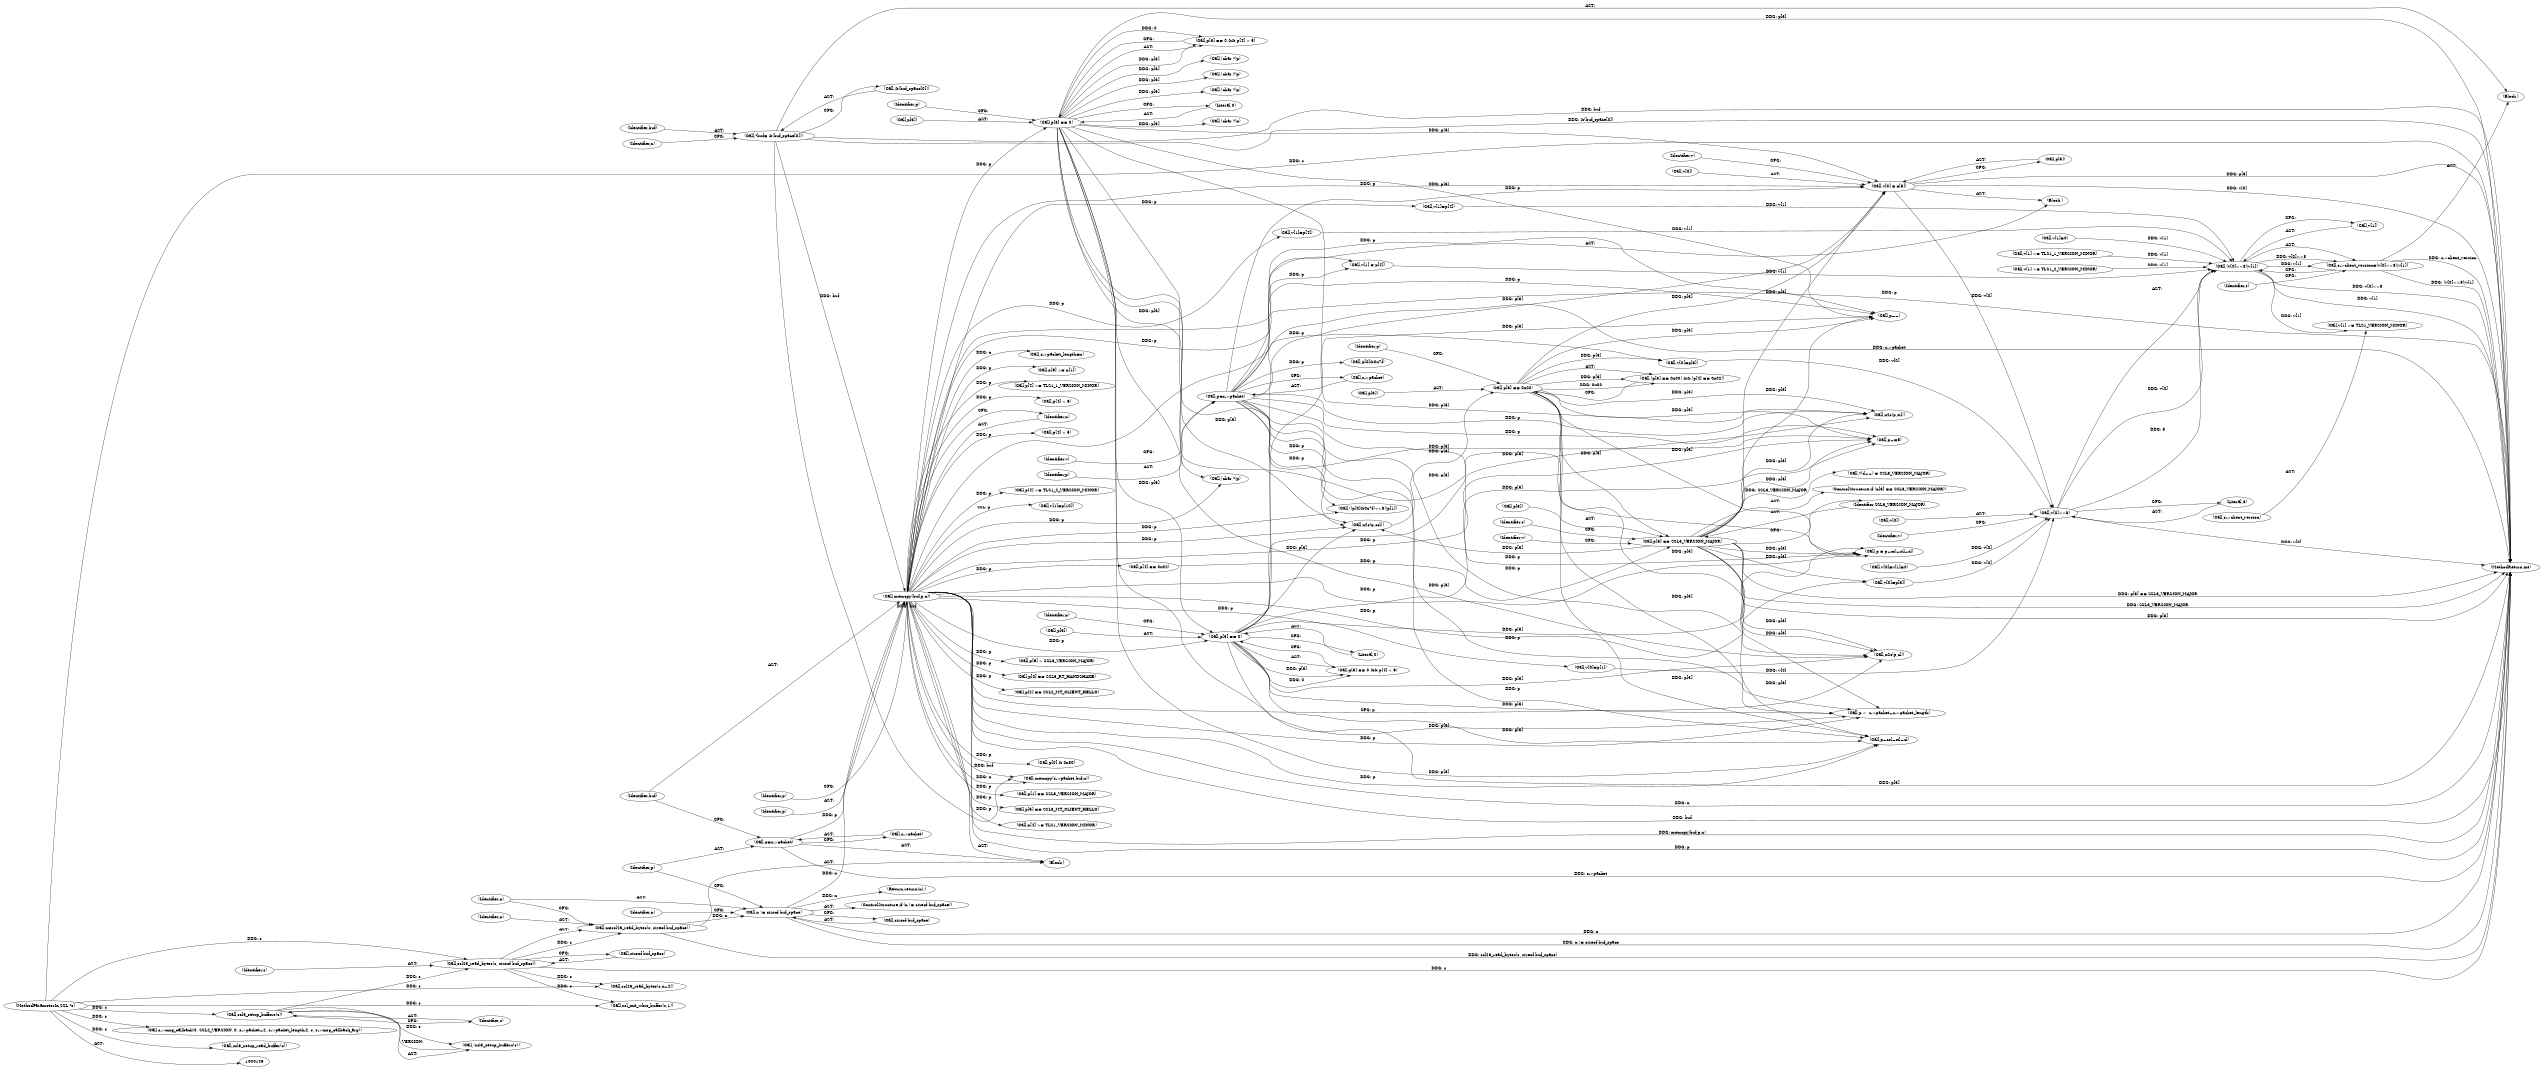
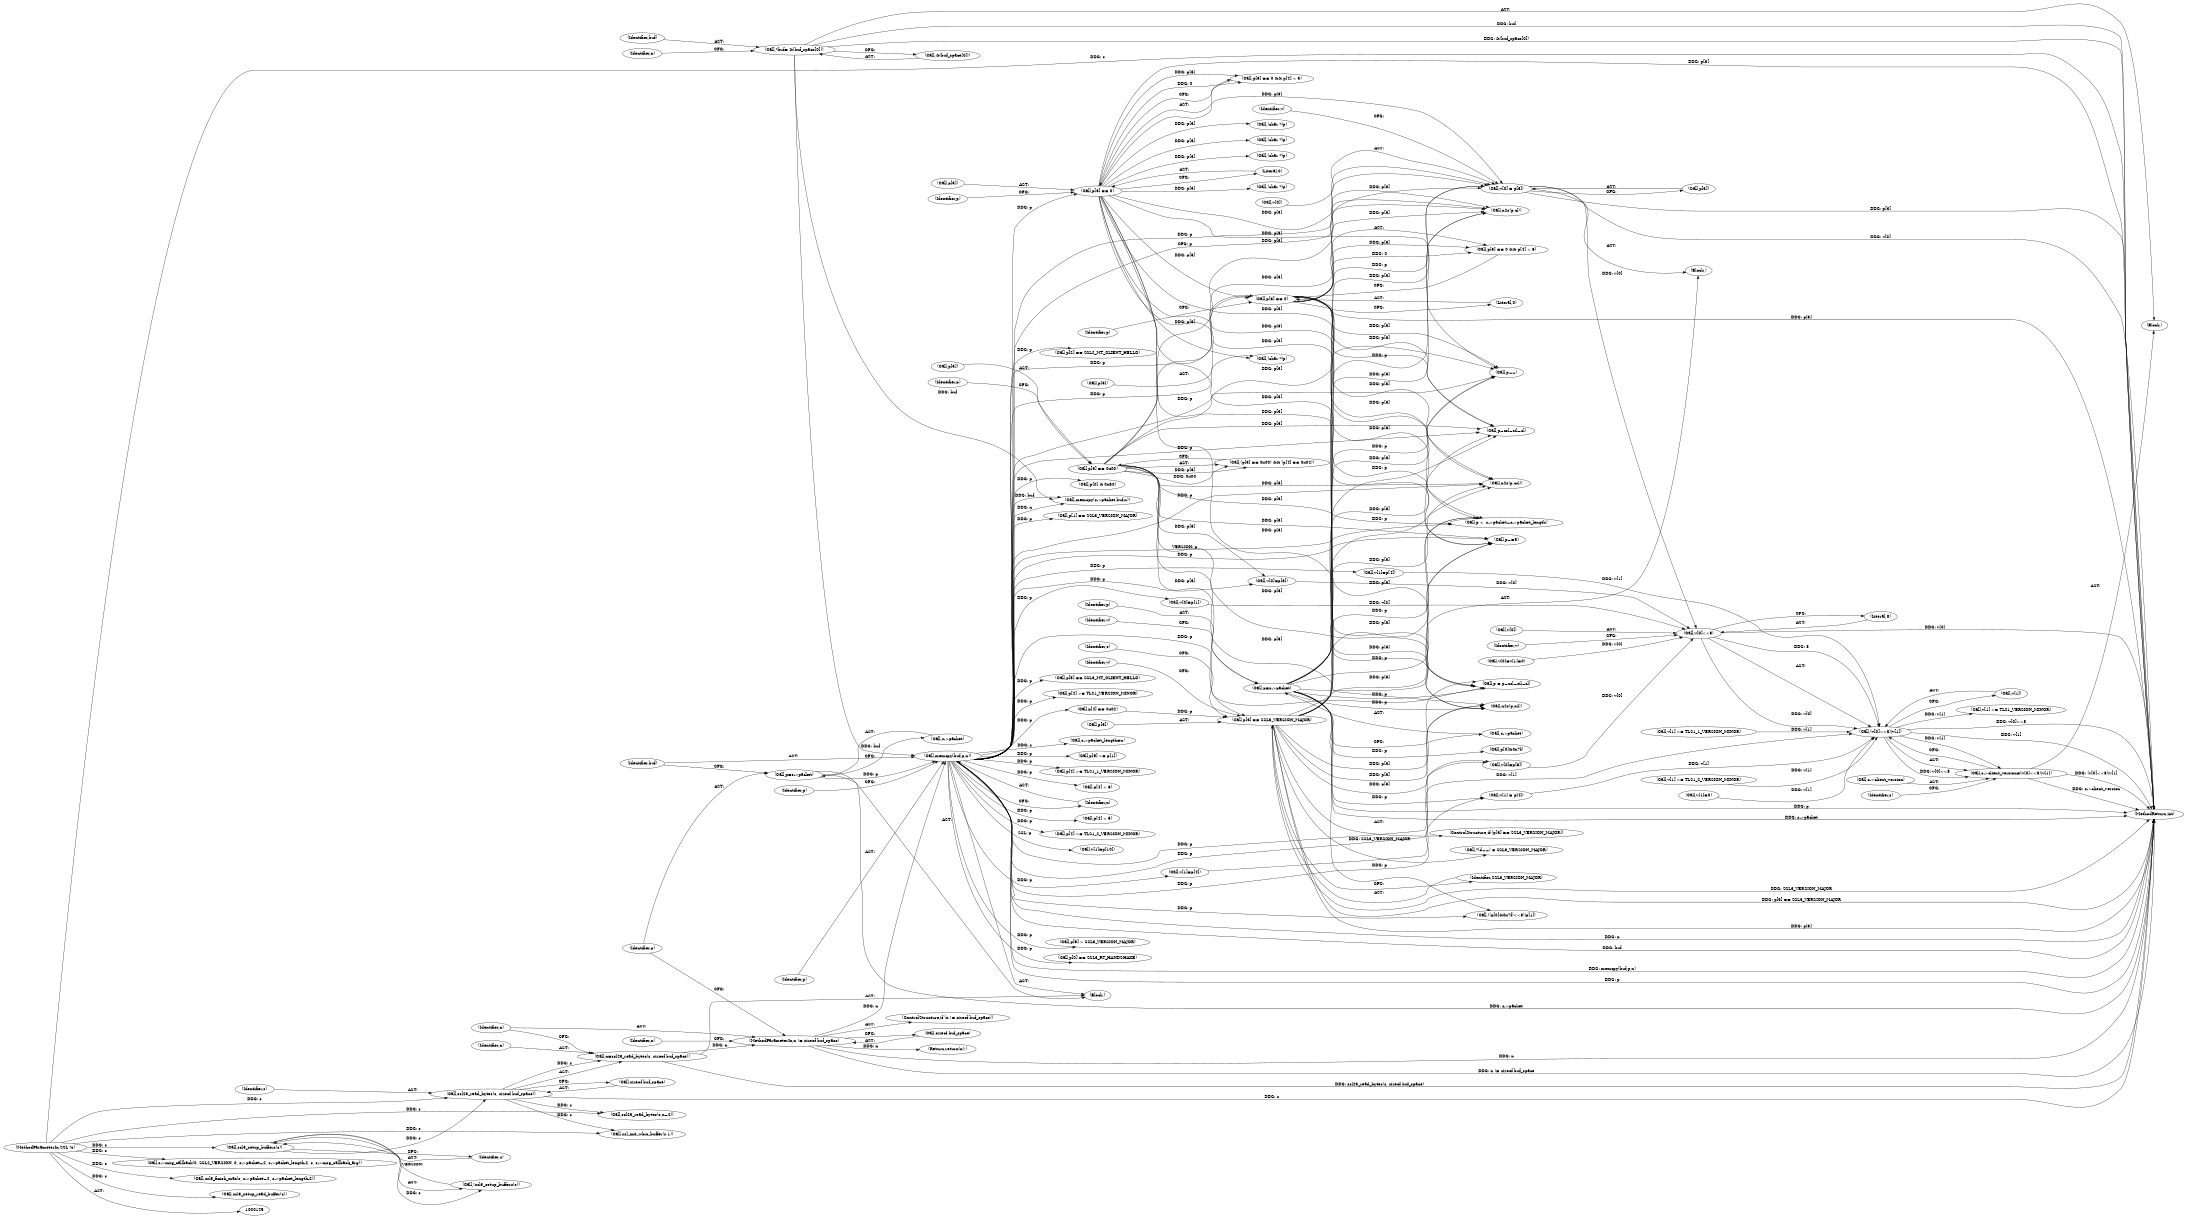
edge "(Call,memcpy(buf,p,n))" -> "(Call,s->packet_length=n)": label "DDG: n" -> "DDG: s"
edge "(Call,s->client_version)" -> "(Call,v[1] >= TLS1_VERSION_MINOR)": now "(Call,s->client_version)" -> "(Call,s->client_version=(v[0]<<8)|v[1])"
edge "(Call,n2s(p,csl))" -> "(Call,p[3] == 0x00)": reversed
edge "(Call,memcpy(buf,p,n))" -> "(Call,p <  s->packet+s->packet_length)": label "DDG: p" -> "VERSION: p"
edge "(Call,memcpy(buf,p,n))" -> "(Call,n2s(p,sil))": added, label "DDG: p"
node "(Call,n != sizeof buf_space)": label "(Call,n != sizeof buf_space)" -> "(MethodParameterIn,n != sizeof buf_space)"
node "(Call,ssl3_finish_mac(s, s->packet+2, s->packet_length-2))": added
